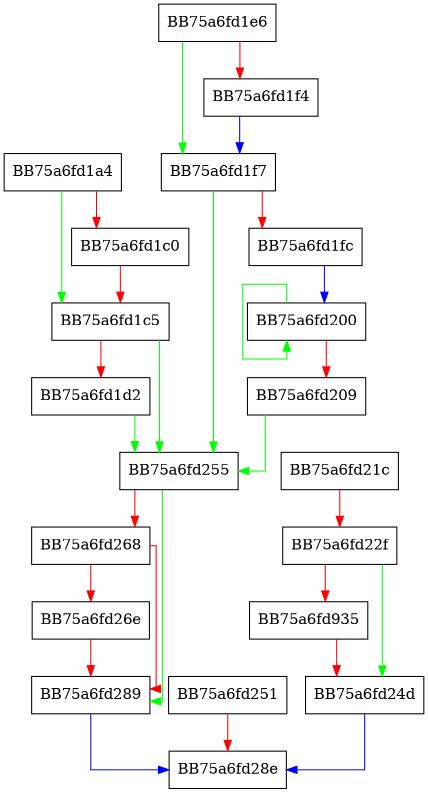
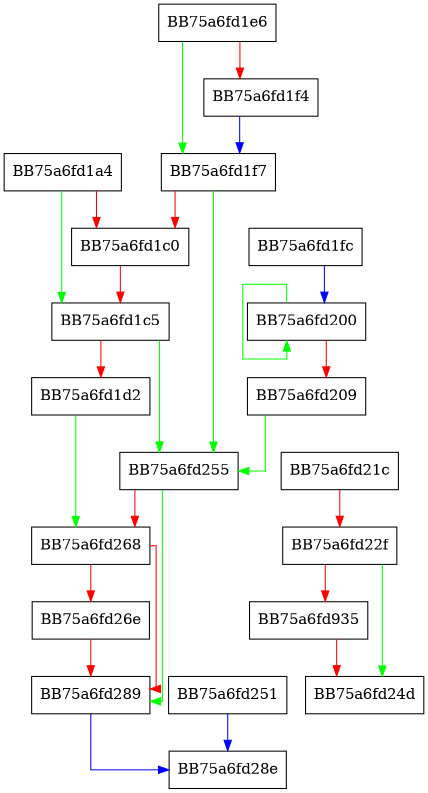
edge "BB75a6fd1f7" -> "BB75a6fd1fc": now "BB75a6fd1f7" -> "BB75a6fd1c0"
edge "BB75a6fd1d2" -> "BB75a6fd255": now "BB75a6fd1d2" -> "BB75a6fd268"
edge "BB75a6fd251" -> "BB75a6fd28e": color red -> blue
edge "BB75a6fd24d" -> "BB75a6fd28e": removed
